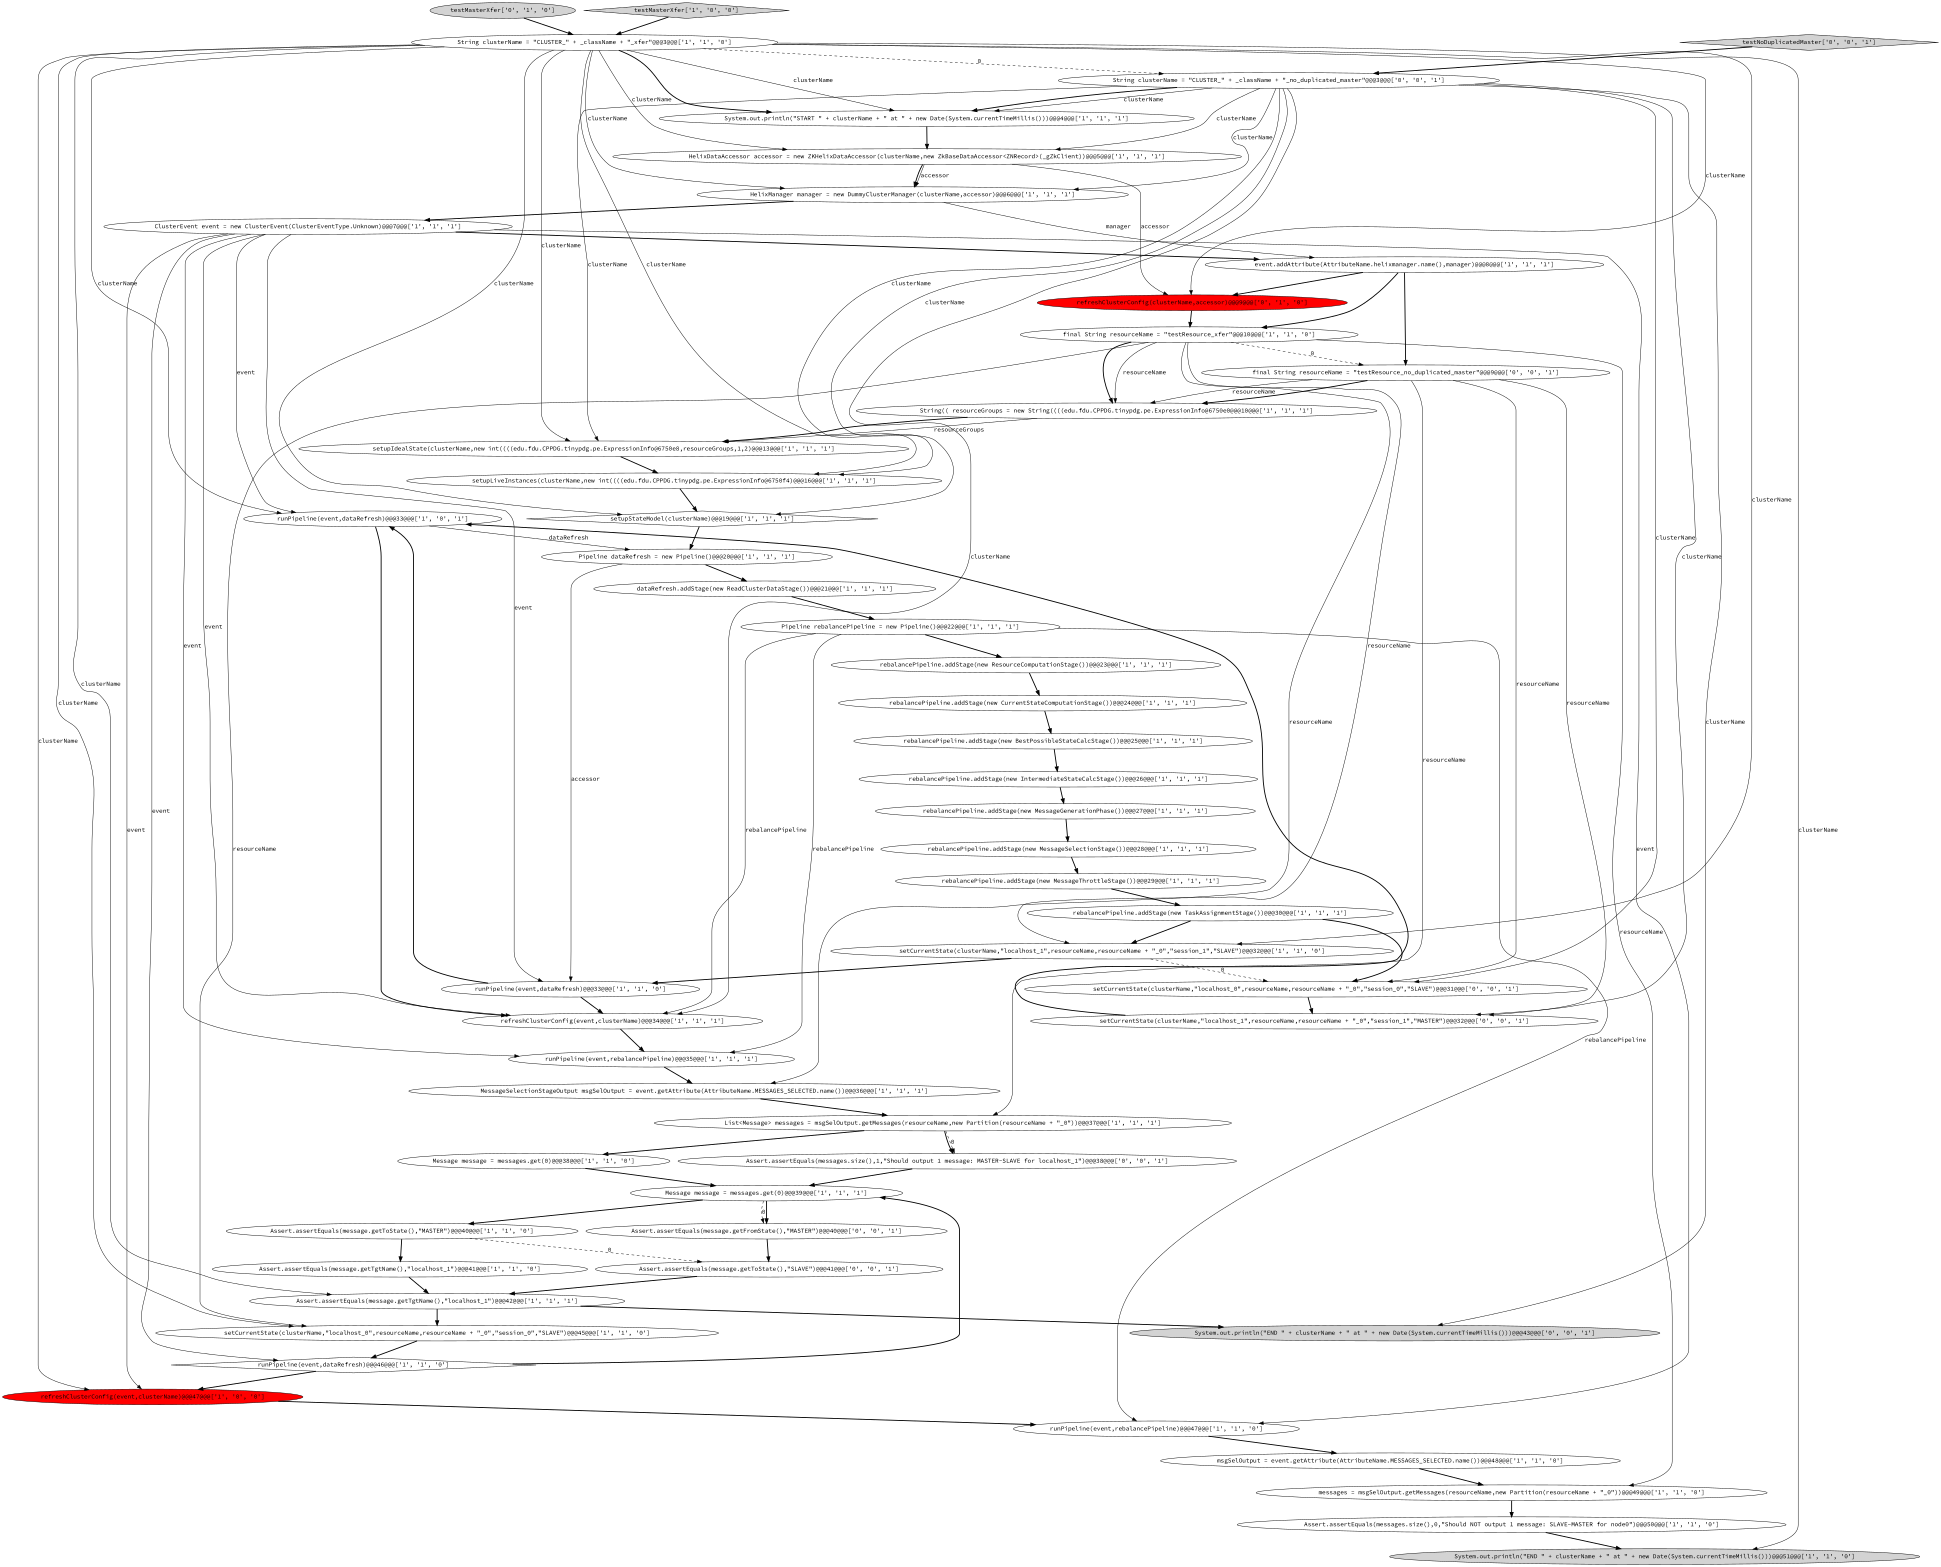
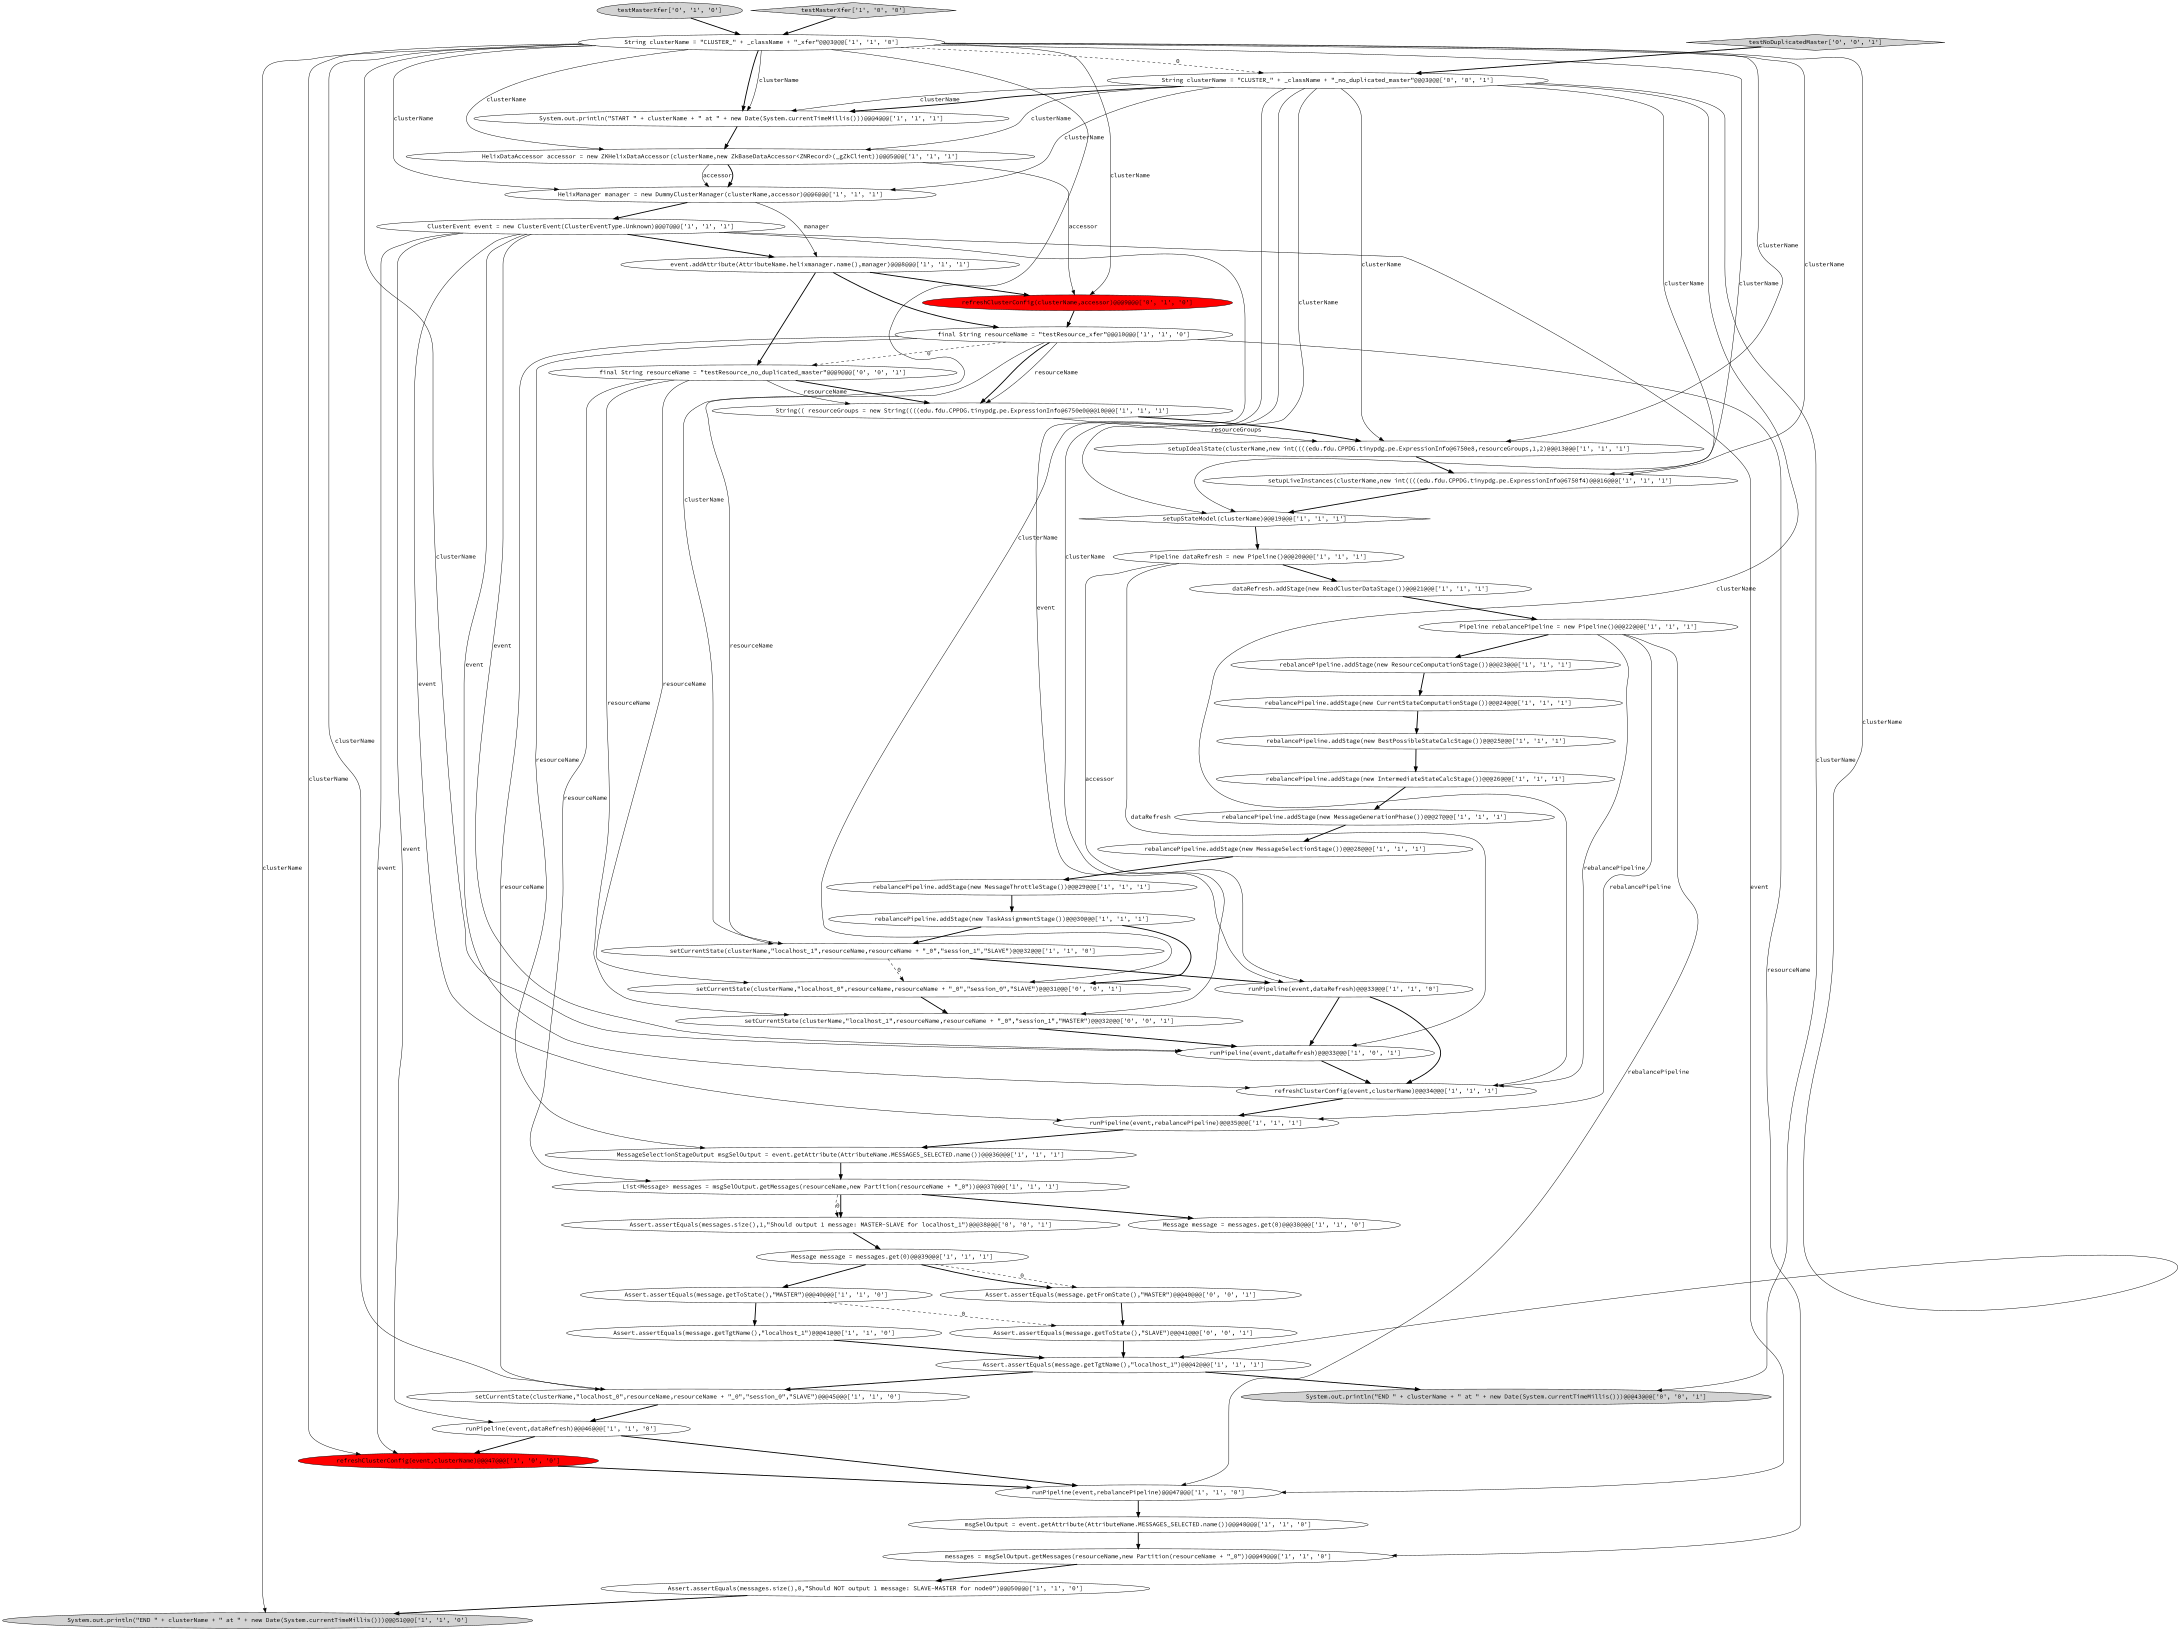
edge "runPipeline(event,dataRefresh)@@@33@@@['1', '0', '1']" -> "Pipeline dataRefresh = new Pipeline()@@@20@@@['1', '1', '1']": reversed
edge "Message message = messages.get(0)@@@38@@@['1', '1', '0']" -> "Message message = messages.get(0)@@@39@@@['1', '1', '1']": removed
edge "runPipeline(event,dataRefresh)@@@46@@@['1', '1', '0']" -> "Message message = messages.get(0)@@@39@@@['1', '1', '1']": now "runPipeline(event,dataRefresh)@@@46@@@['1', '1', '0']" -> "runPipeline(event,rebalancePipeline)@@@47@@@['1', '1', '0']"
node "runPipeline(event,dataRefresh)@@@46@@@['1', '1', '0']": shape diamond -> ellipse
